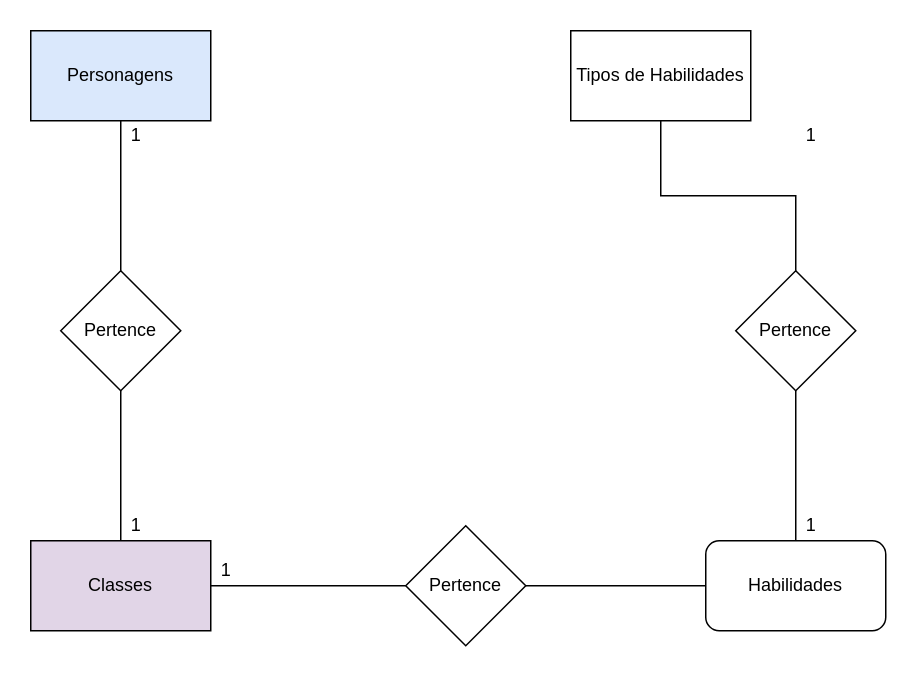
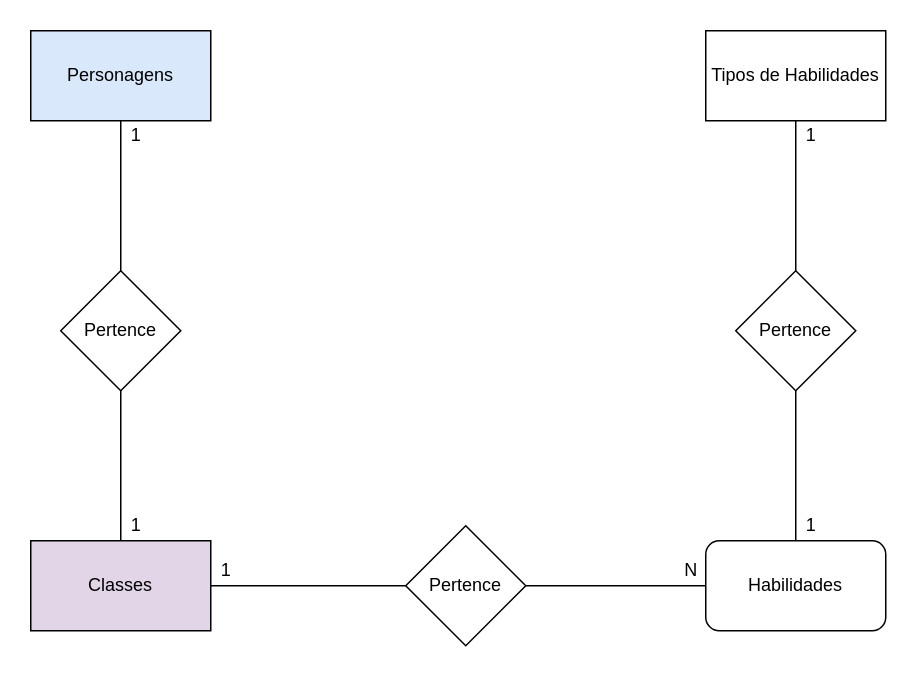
node "Tipos de Habilidades": moved (661, 76) -> (796, 76)
node "N": added
